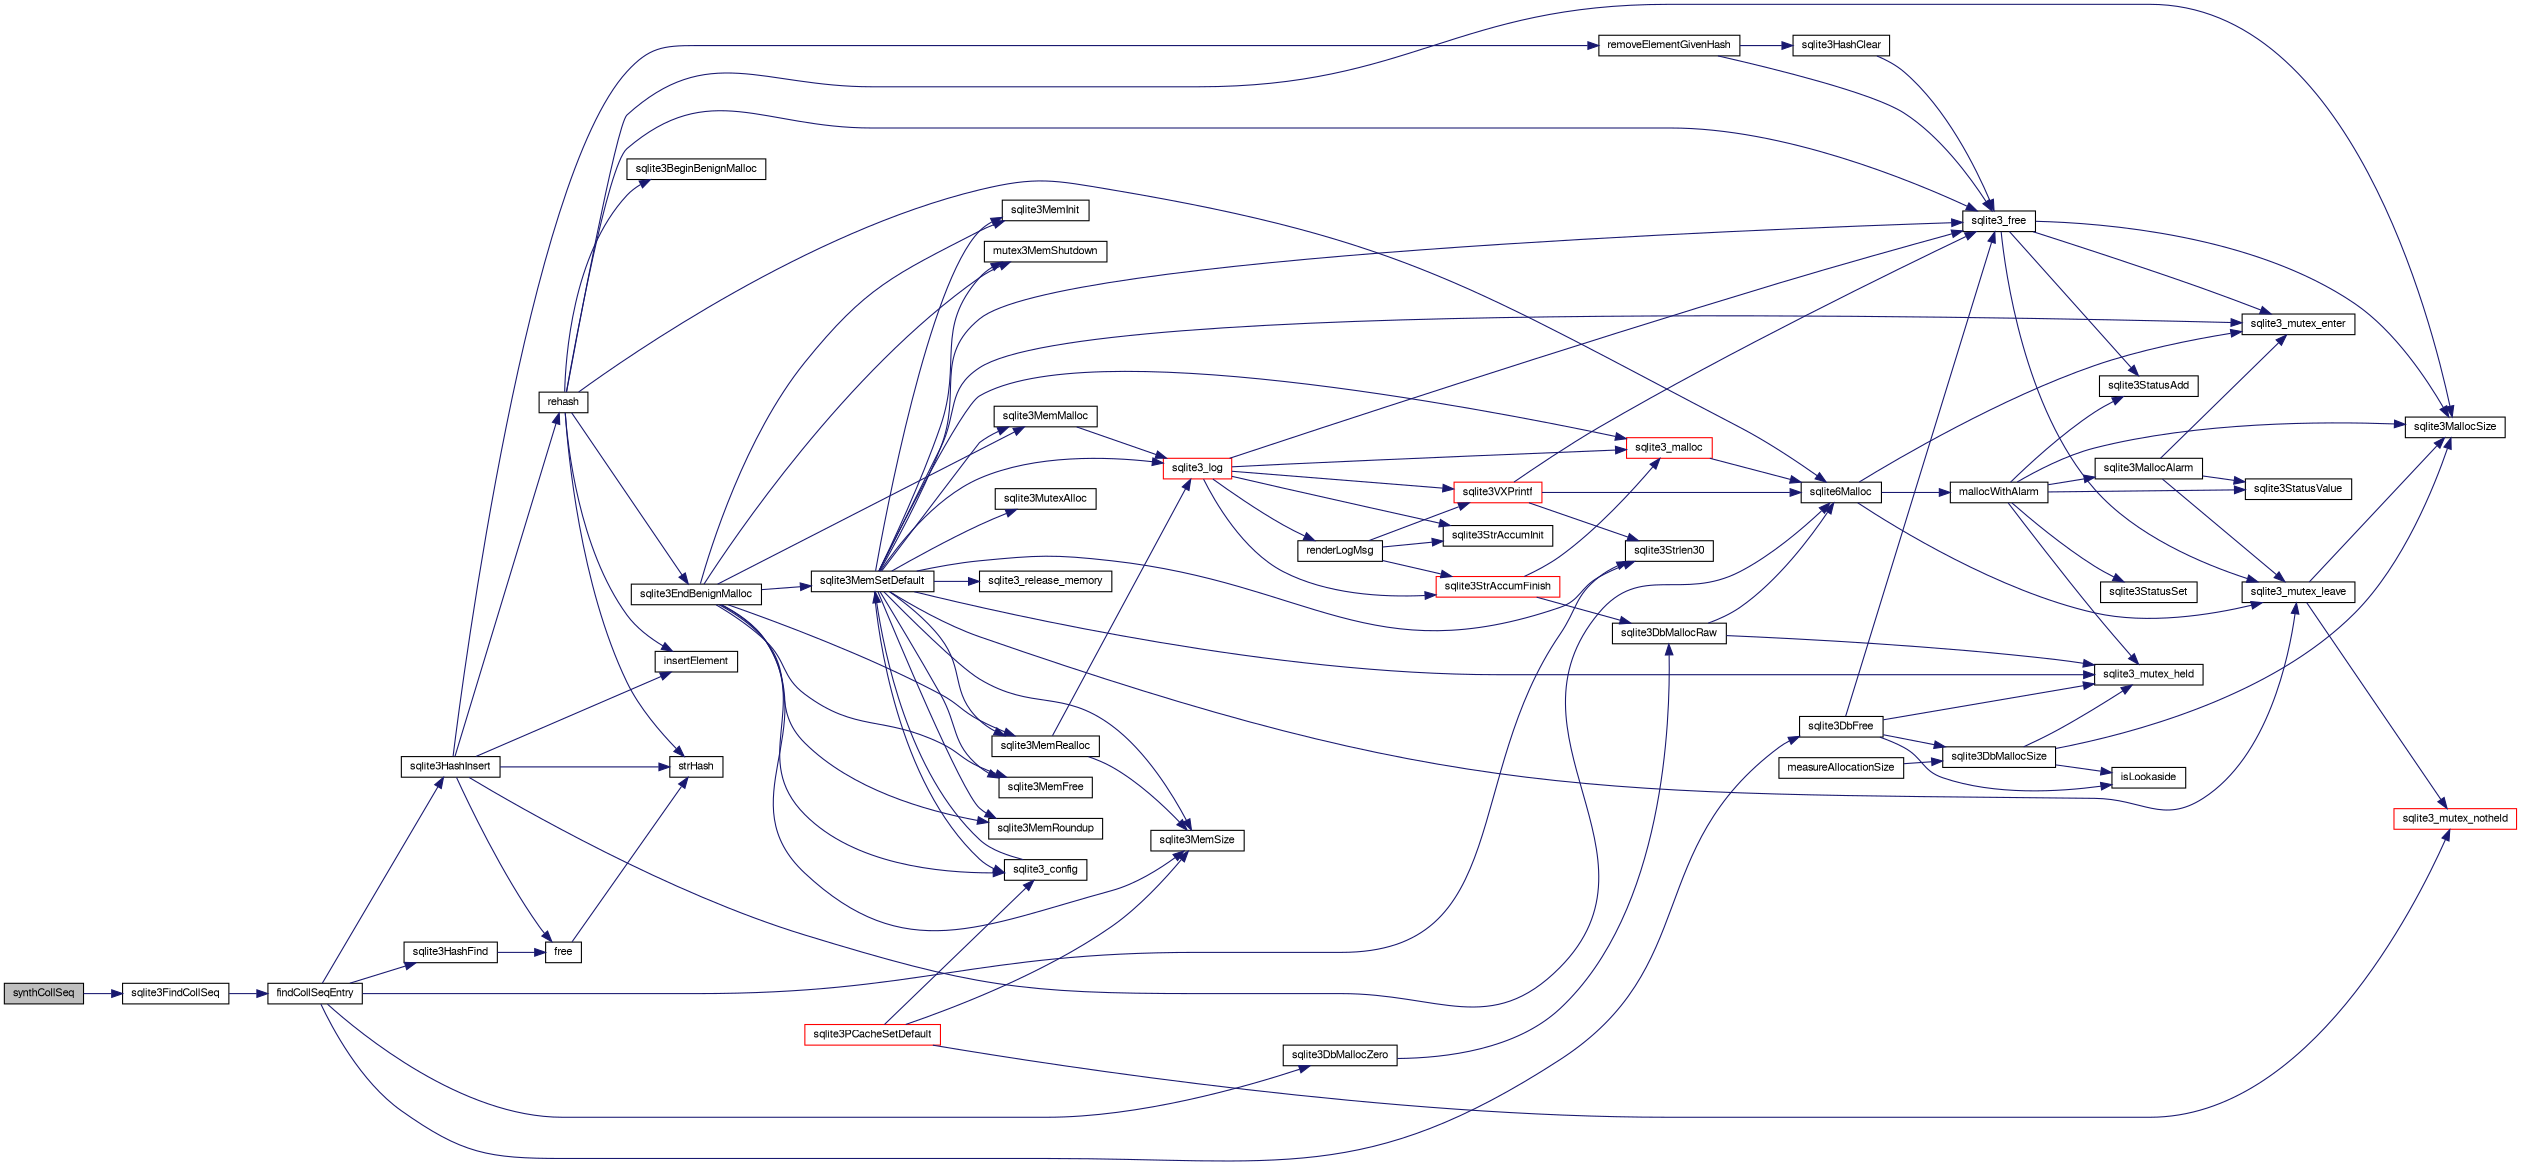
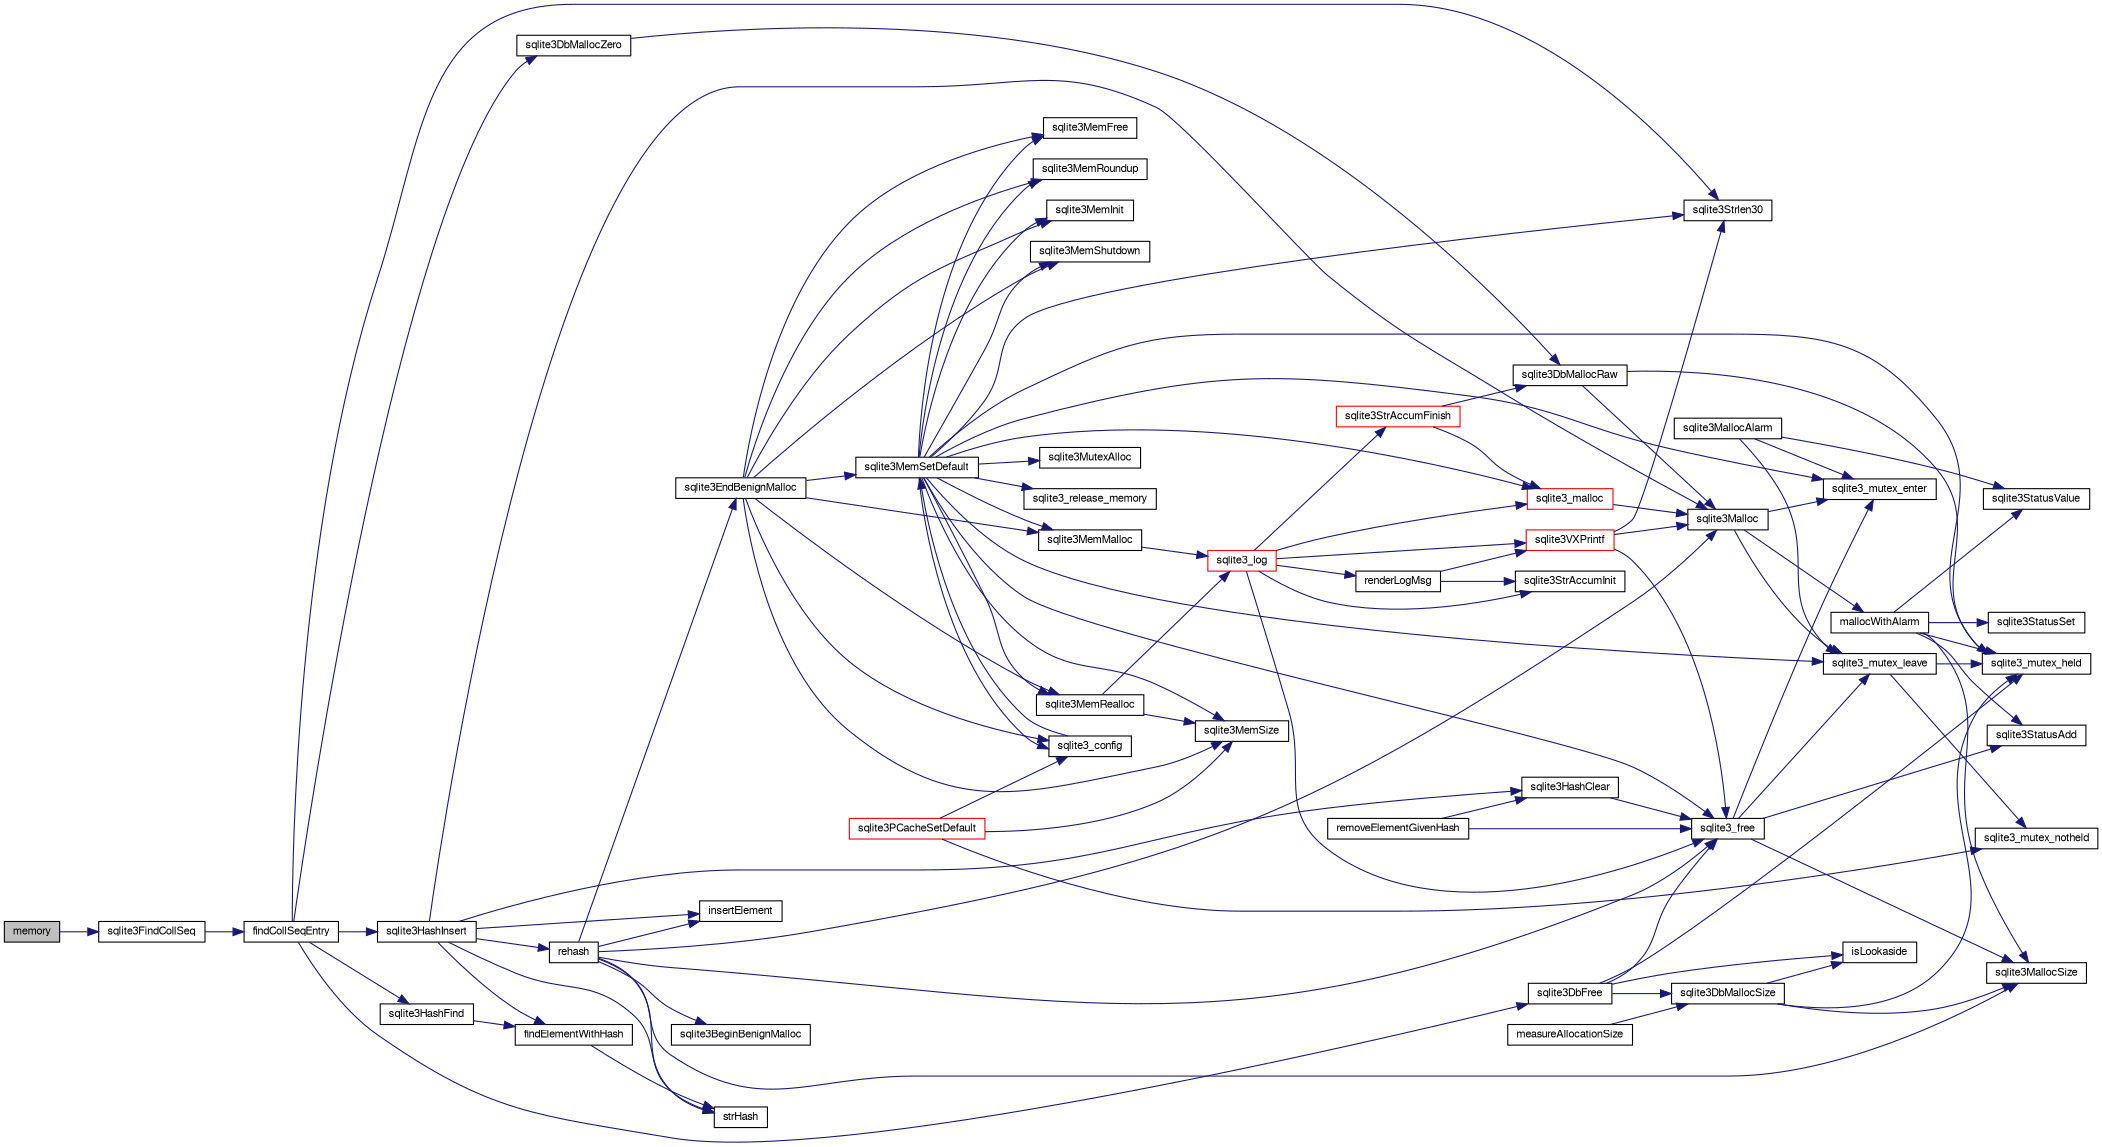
edge "sqlite3HashInsert" -> "removeElementGivenHash": now "sqlite3HashInsert" -> "sqlite3HashClear"
node "mutex3MemShutdown": label "mutex3MemShutdown" -> "sqlite3MemShutdown"
edge "sqlite3MemSetDefault" -> "sqlite3_log": removed
edge "mallocWithAlarm" -> "sqlite3MallocAlarm": removed
node "sqlite6Malloc": label "sqlite6Malloc" -> "sqlite3Malloc"
edge "sqlite3_mutex_leave" -> "sqlite3MallocSize": now "sqlite3_mutex_leave" -> "sqlite3_mutex_held"
edge "renderLogMsg" -> "sqlite3StrAccumFinish": removed
node "sqlite3_mutex_notheld": color red -> black
node "free": label "free" -> "findElementWithHash"
node "synthCollSeq": label "synthCollSeq" -> "memory"
